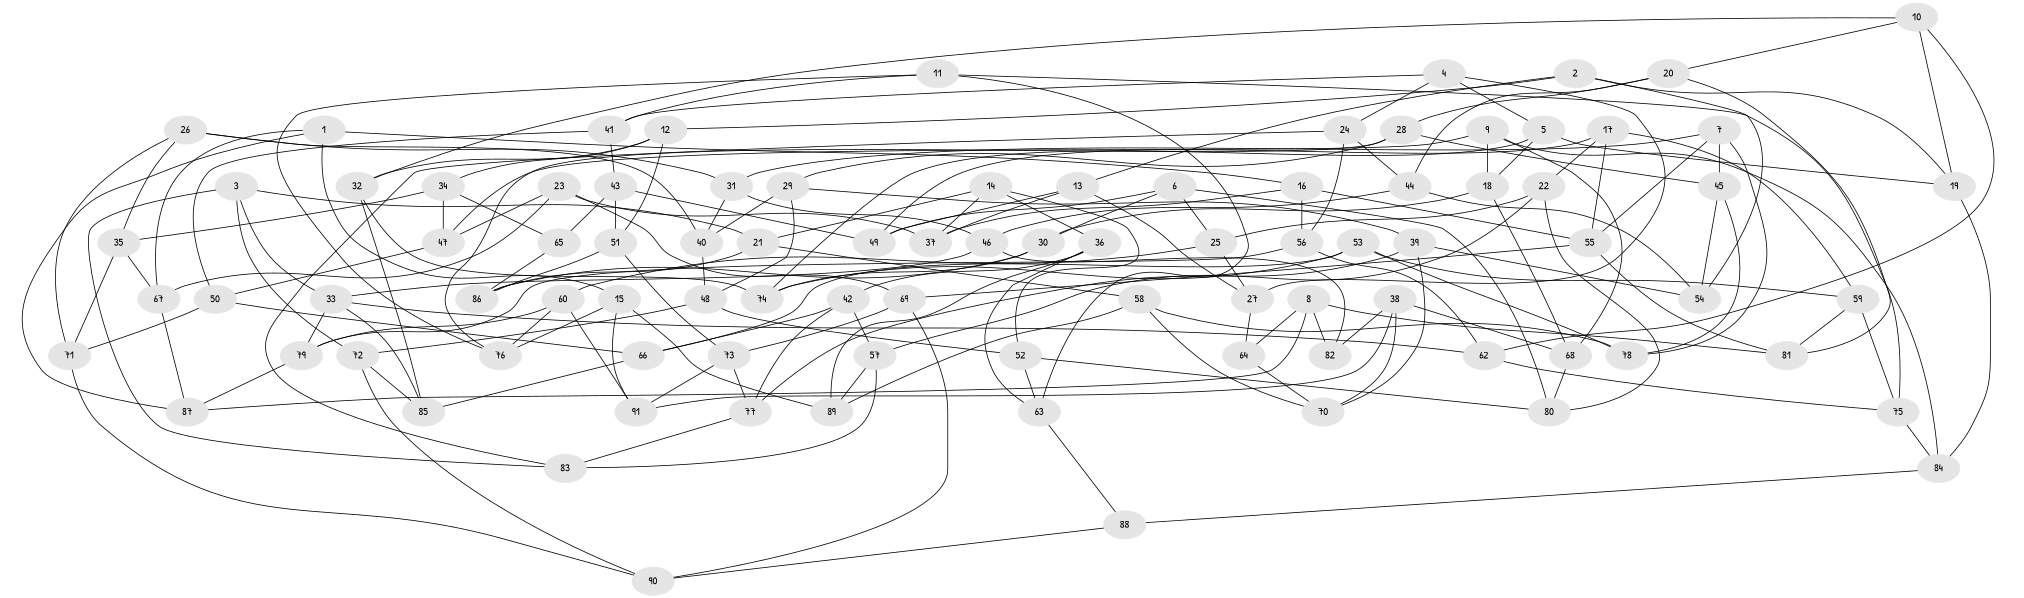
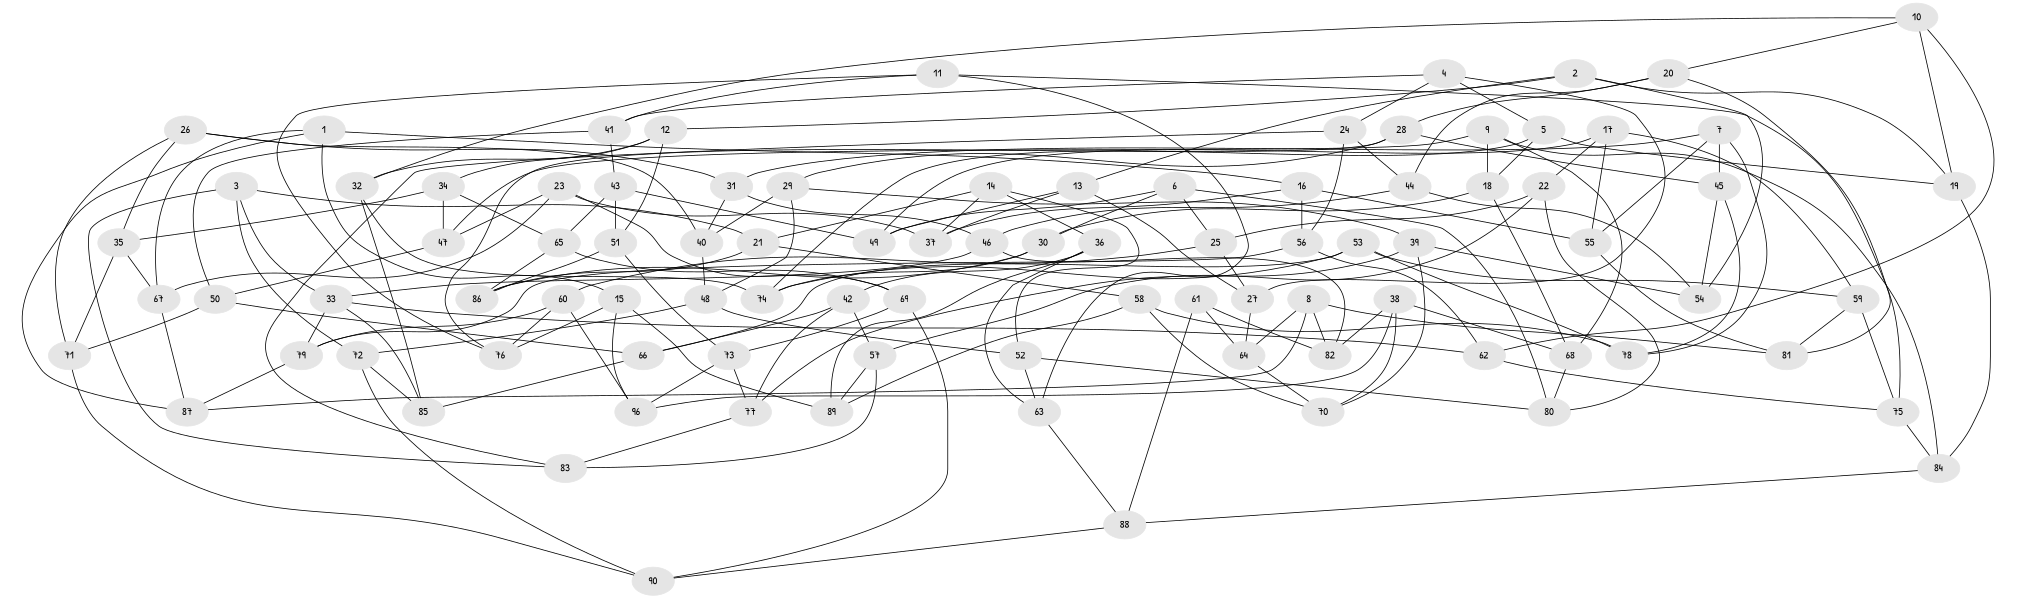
edge "55" -- "69": now "65" -- "69"
node "61": added
node "91": label "91" -> "96"
